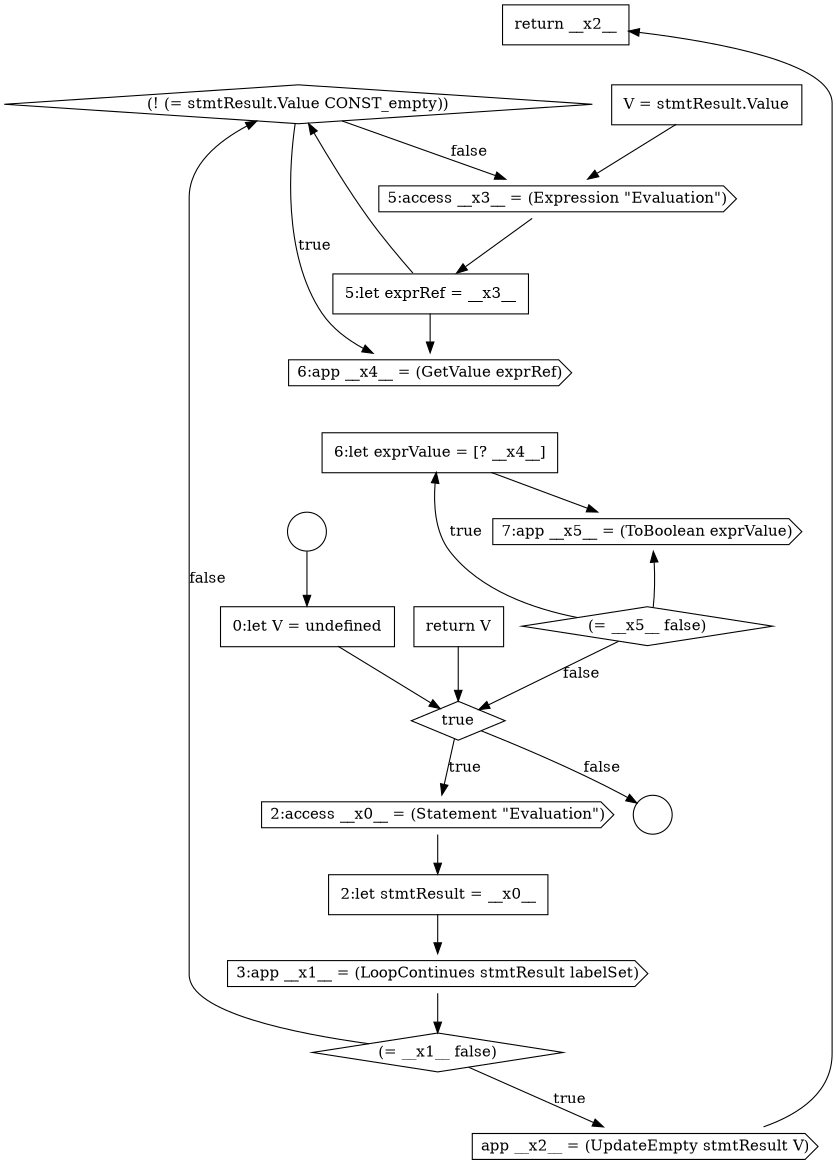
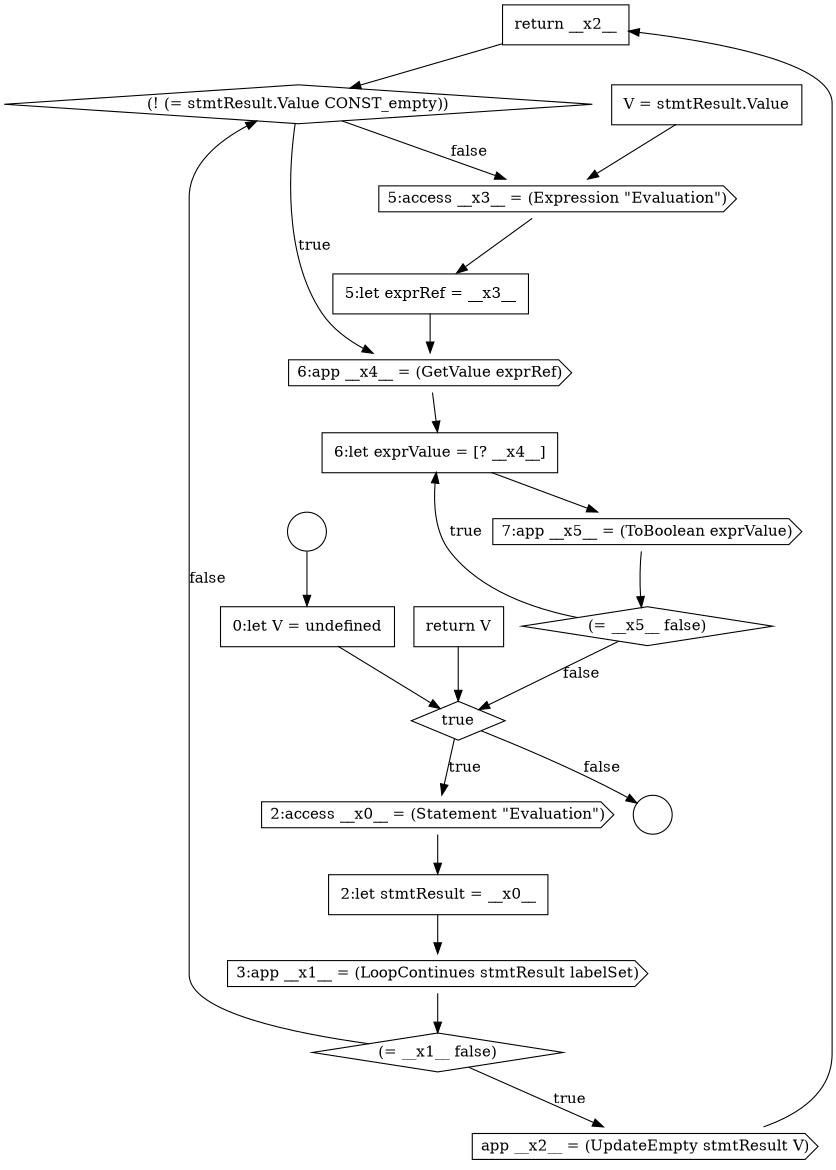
edge "5:let exprRef = __x3__" -> "(! (= stmtResult.Value CONST_empty))": now "return __x2__" -> "(! (= stmtResult.Value CONST_empty))"
edge "6:app __x4__ = (GetValue exprRef)" -> "6:let exprValue = [? __x4__]": added
edge "(= __x5__ false)" -> "7:app __x5__ = (ToBoolean exprValue)": reversed
